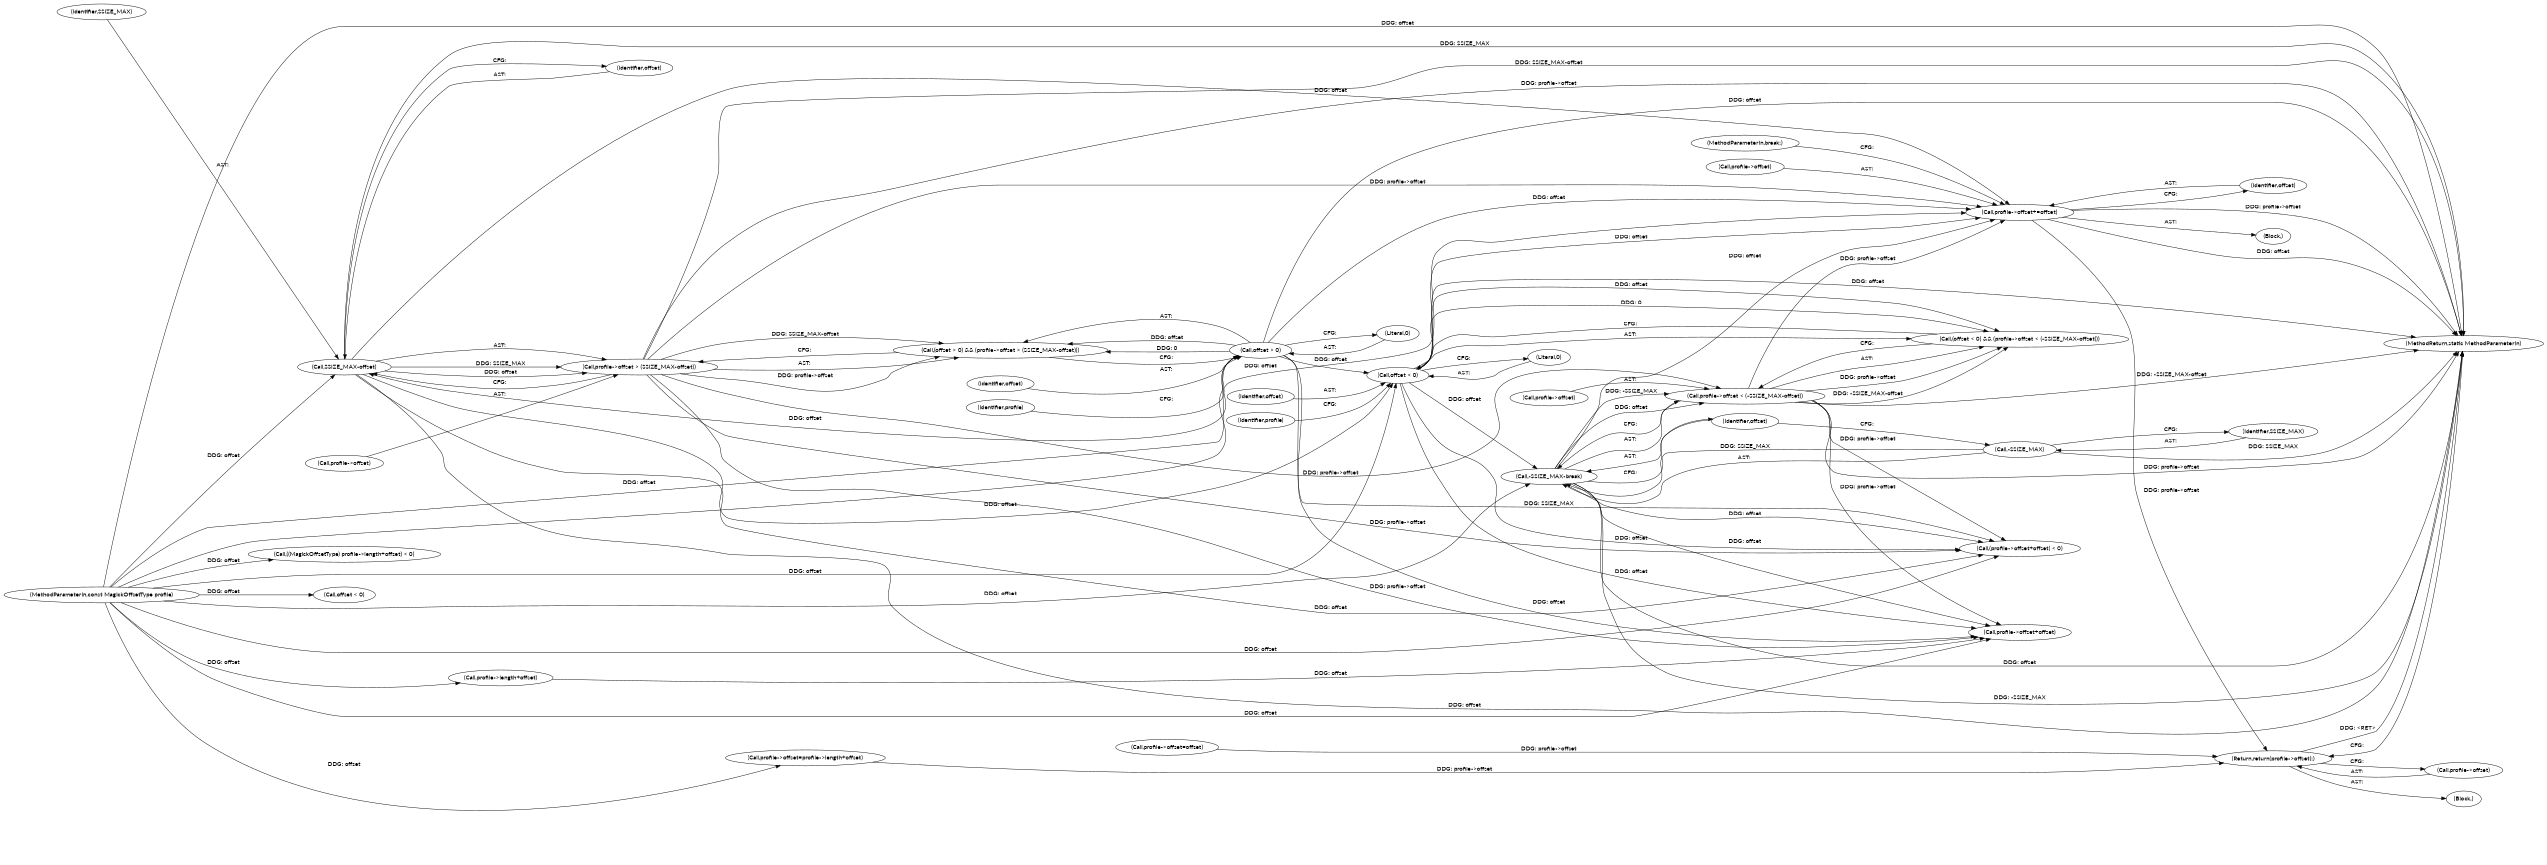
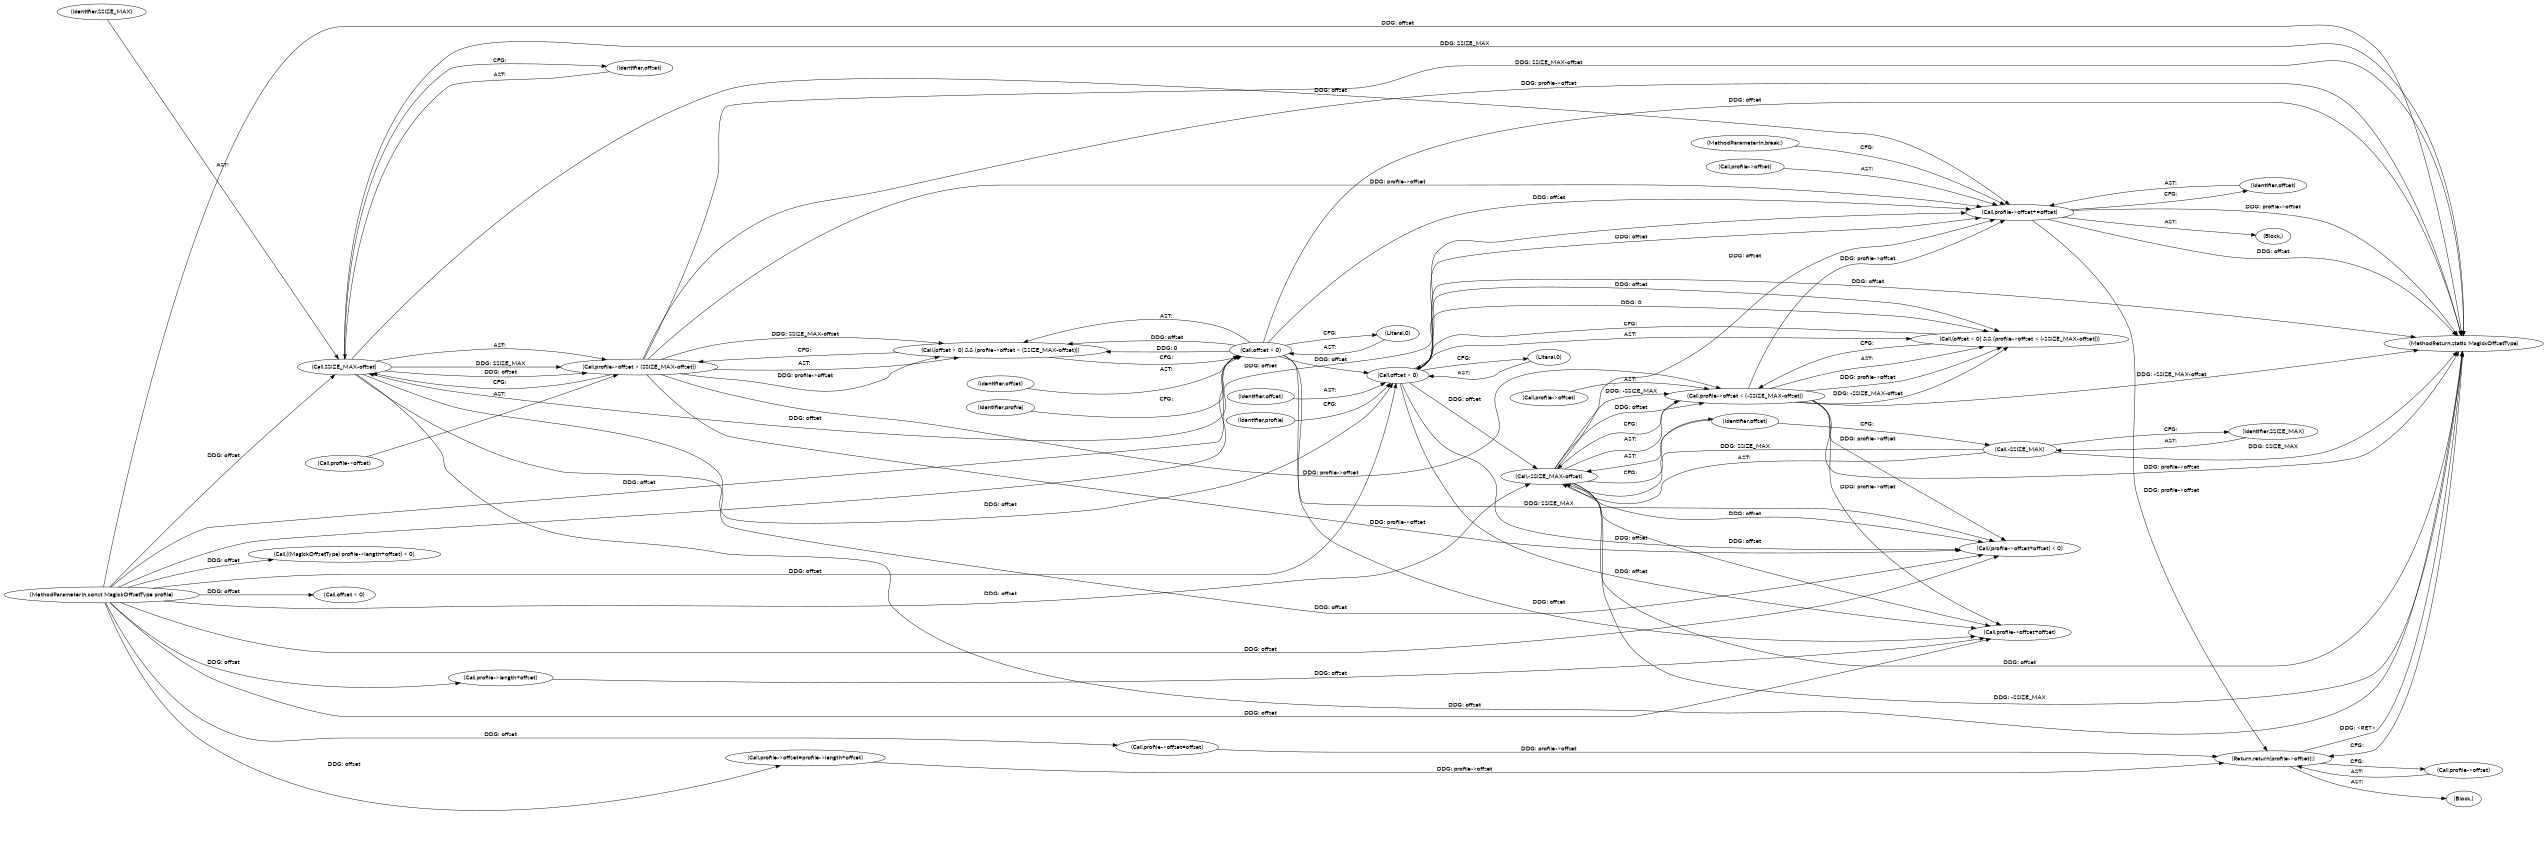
node "(MethodReturn,static MethodParameterIn)": label "(MethodReturn,static MethodParameterIn)" -> "(MethodReturn,static MagickOffsetType)"
node "(Call,-SSIZE_MAX-break)": label "(Call,-SSIZE_MAX-break)" -> "(Call,-SSIZE_MAX-offset)"
edge "(Call,profile->offset > (SSIZE_MAX-offset))" -> "(Call,profile->offset+offset)": removed, label "DDG: profile->offset"
edge "(MethodParameterIn,const MagickOffsetType profile)" -> "(Call,profile->offset=offset)": added, label "DDG: offset"
